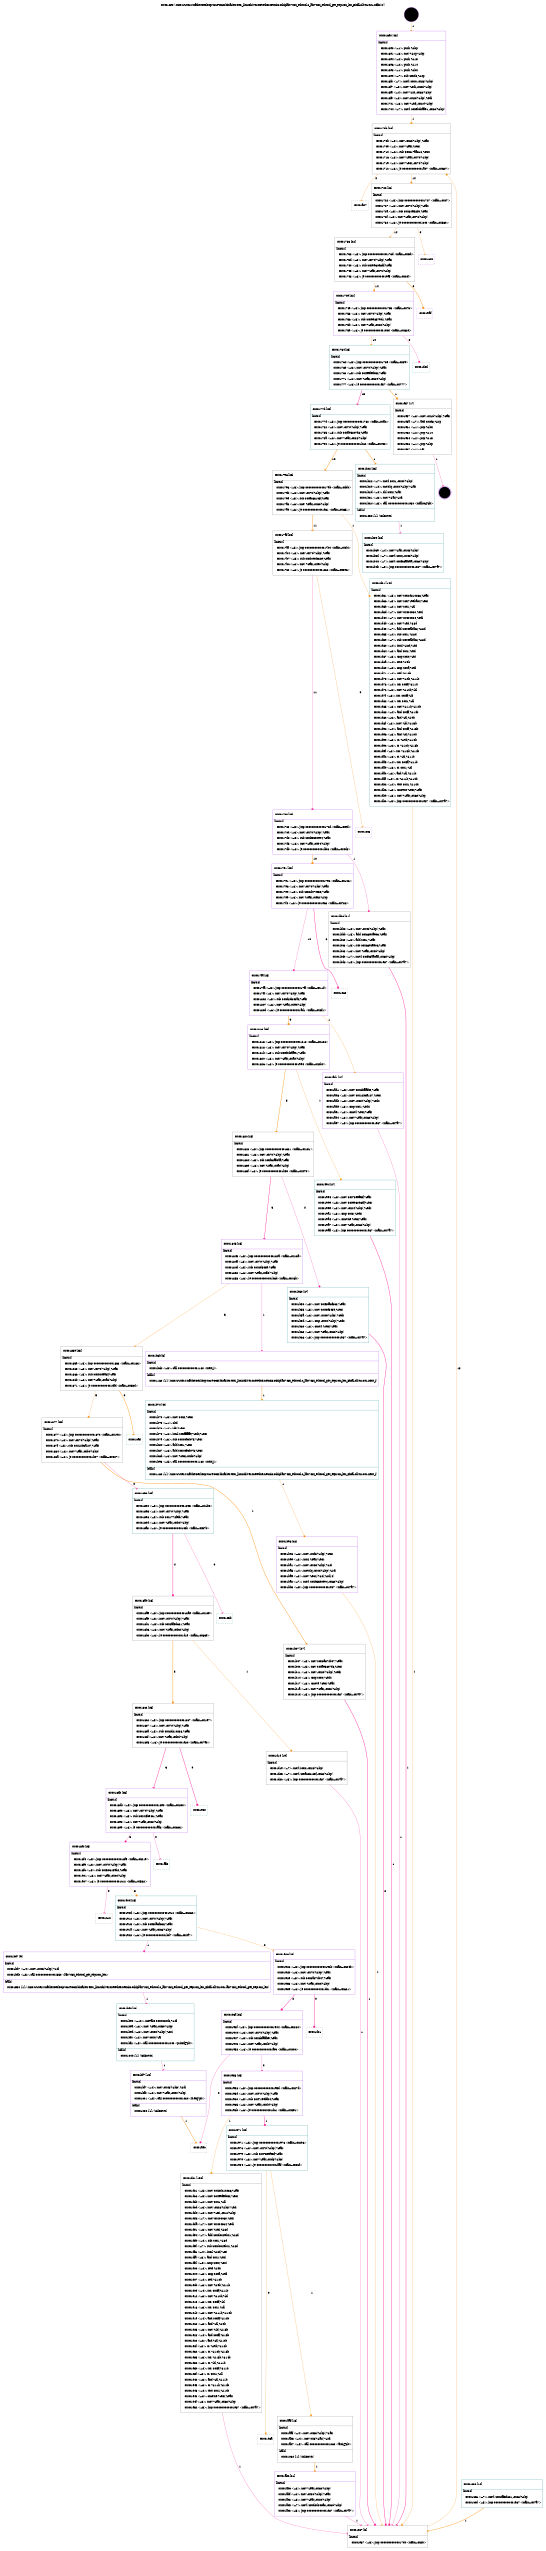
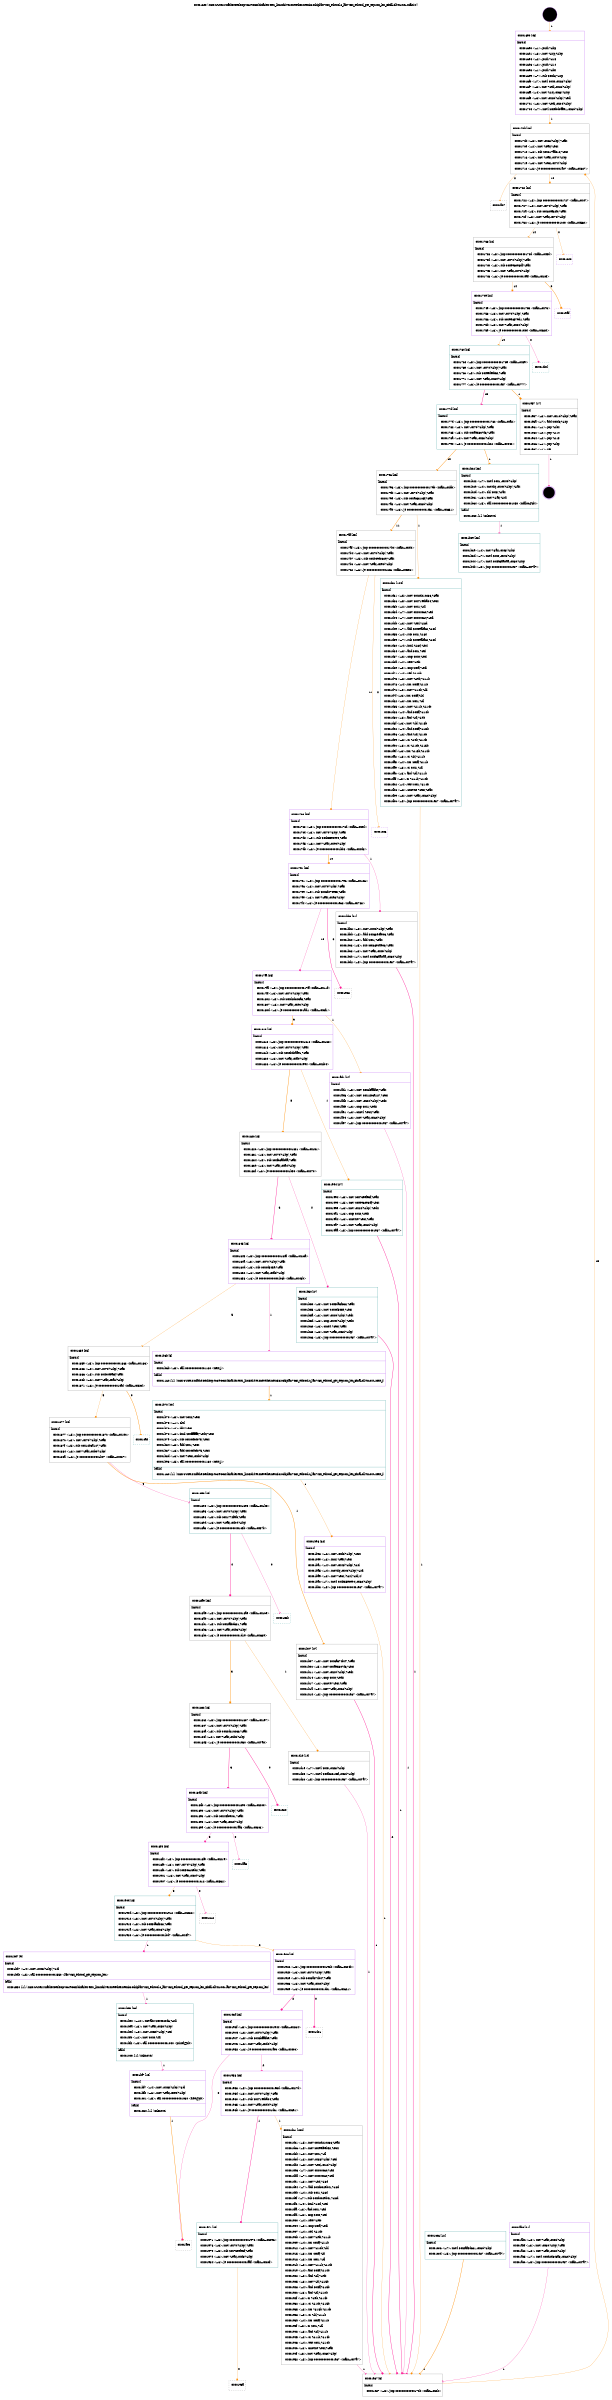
edge "0x4017af [25]" -> "0x4017c8 [25]": color deeppink -> darkorange
node "0x401aaf [13]": removed
